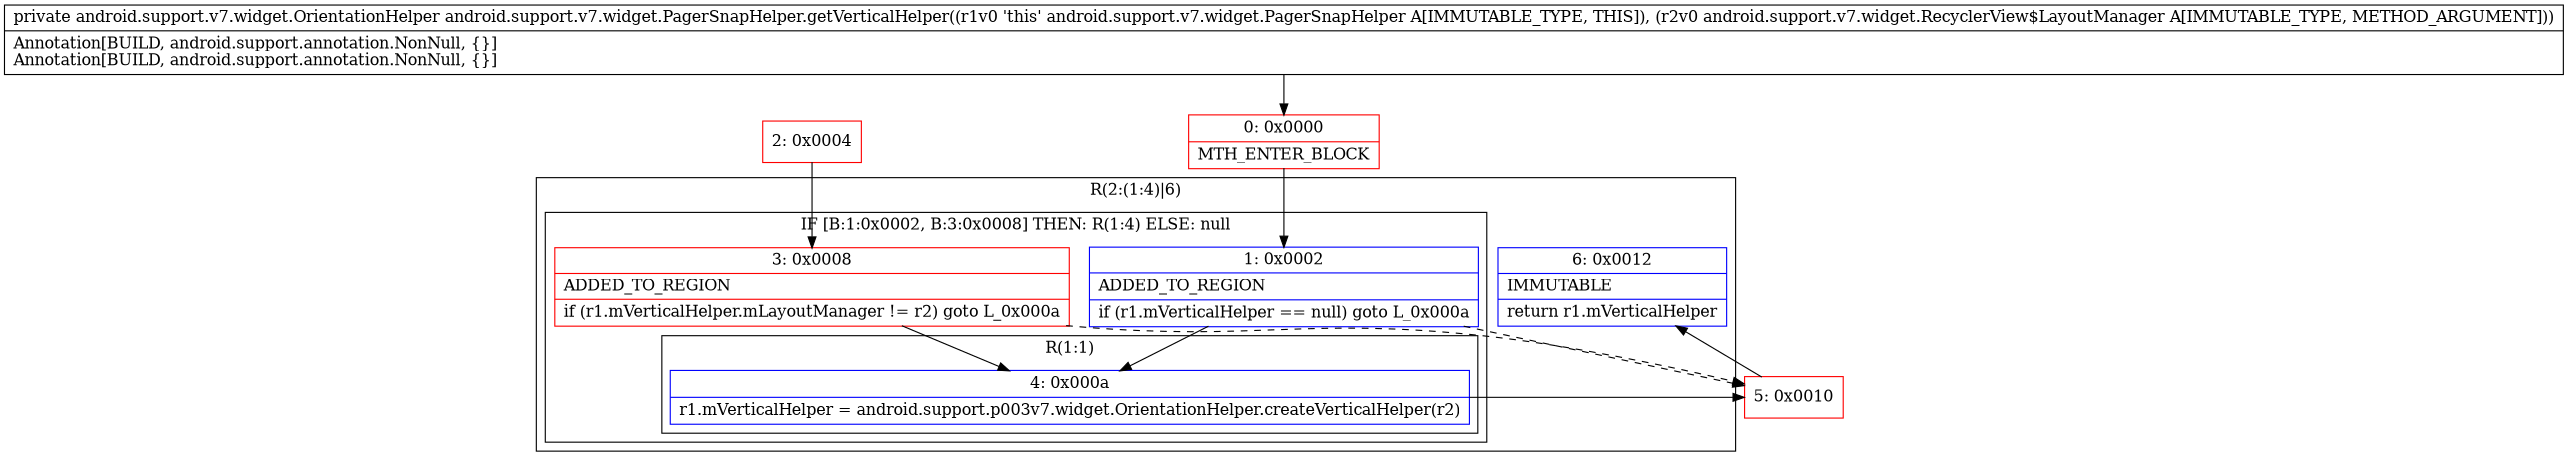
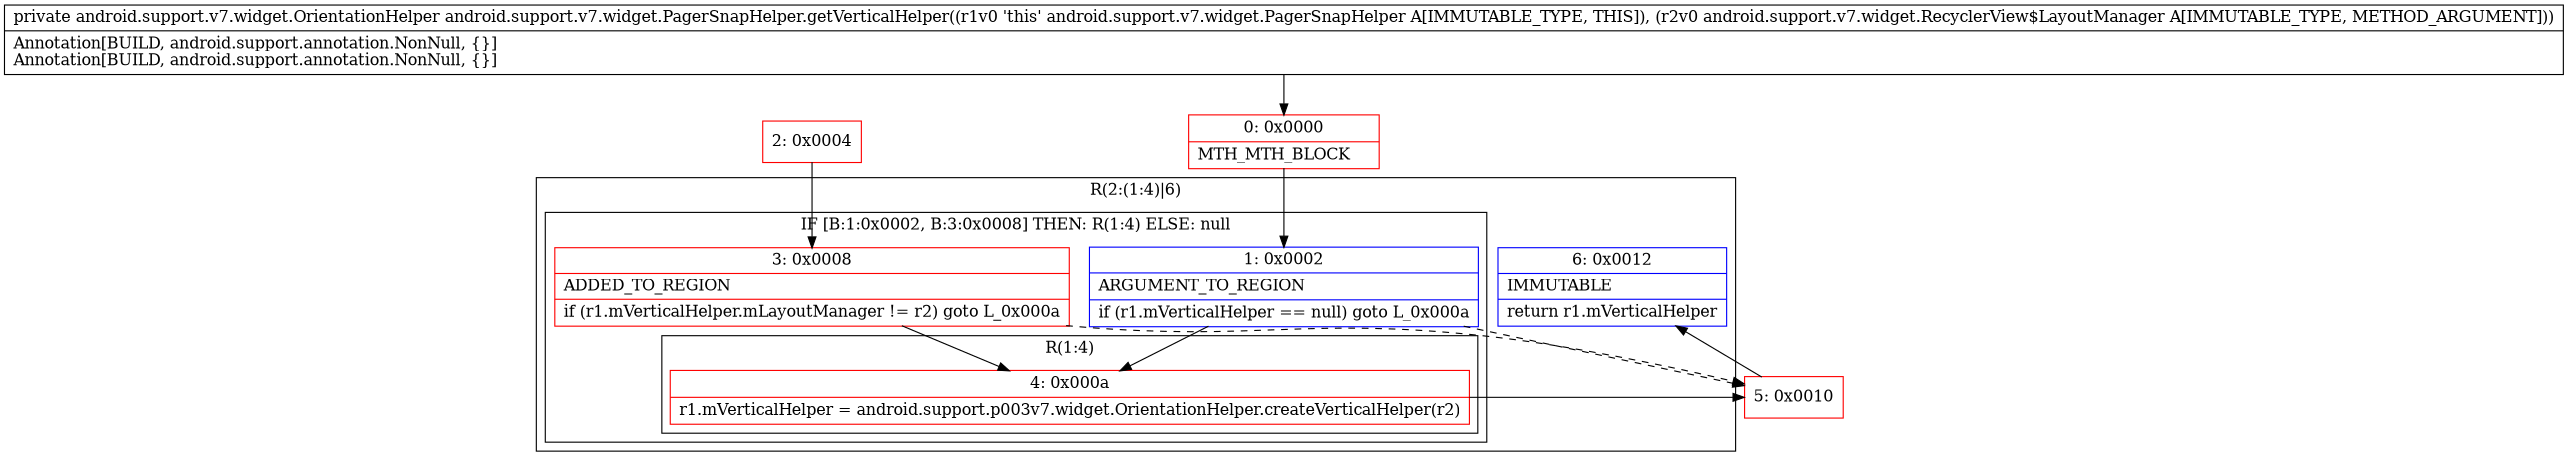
node "0: 0x0000": text "MTH_ENTER_BLOCK" -> "MTH_MTH_BLOCK"
node "1: 0x0002": text "ADDED_TO_REGION" -> "ARGUMENT_TO_REGION"
cluster "R(1:1)": label "R(1:1)" -> "R(1:4)"
node "4: 0x000a": color blue -> red
